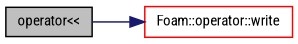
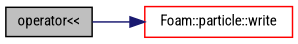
node "Foam::operator::write": label "Foam::operator::write" -> "Foam::particle::write"
